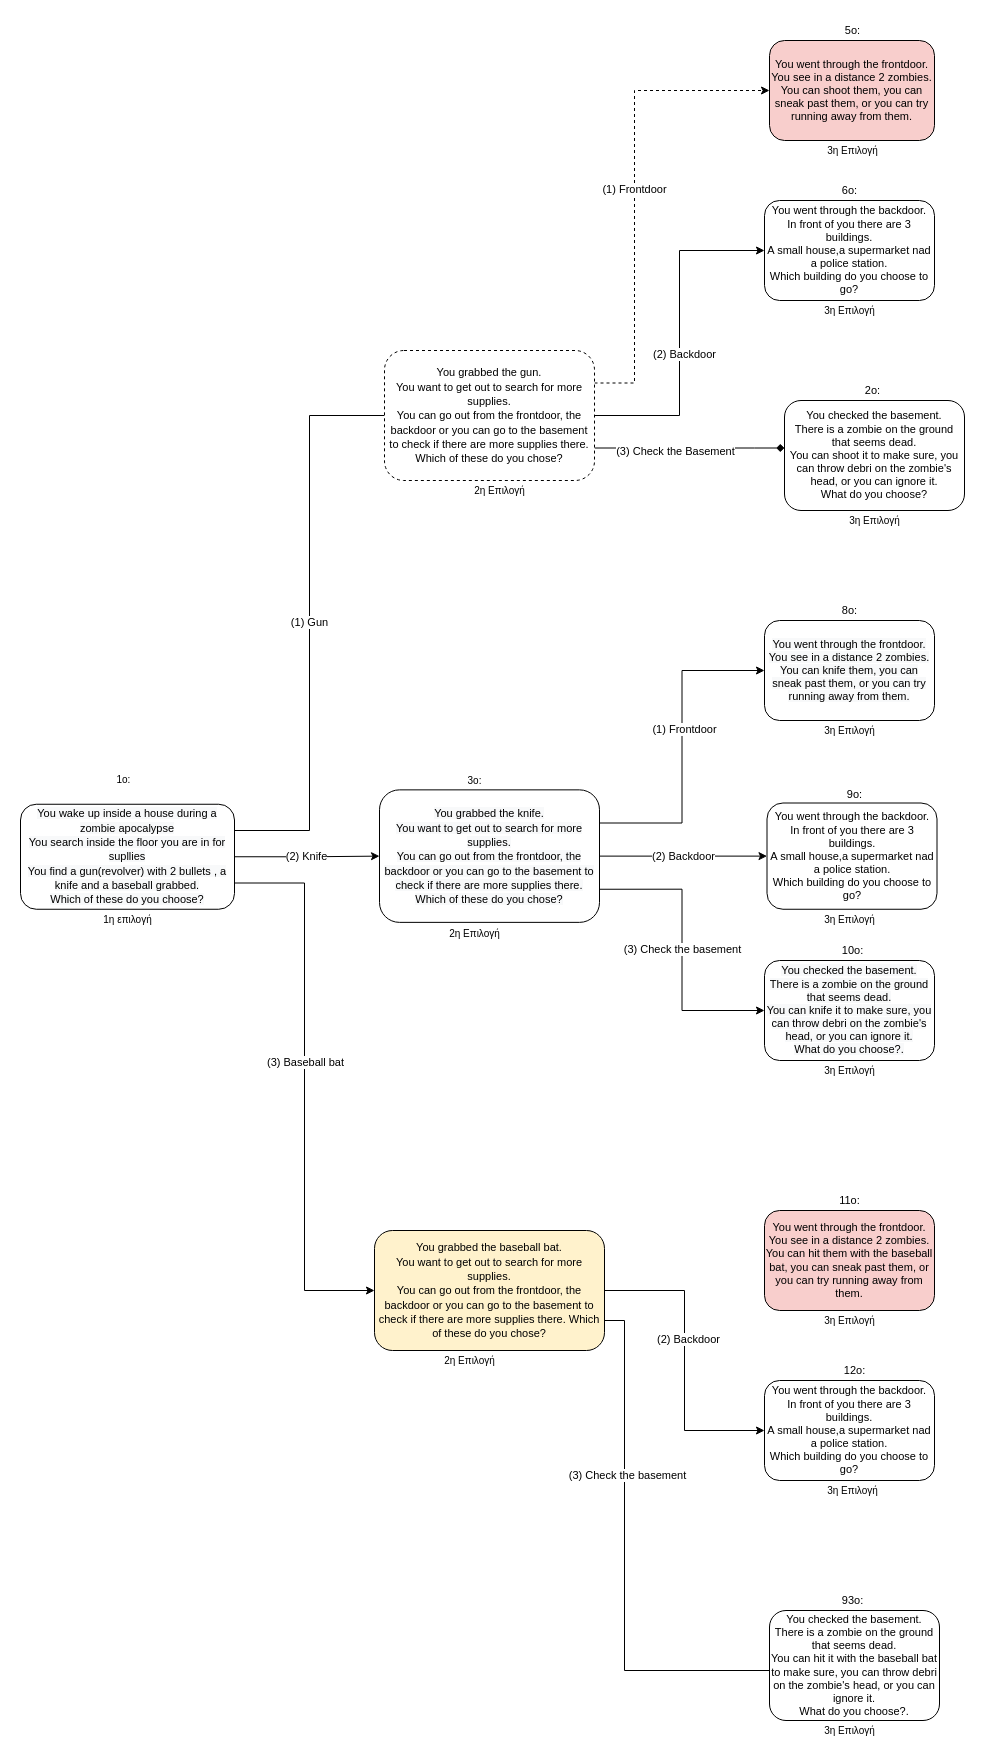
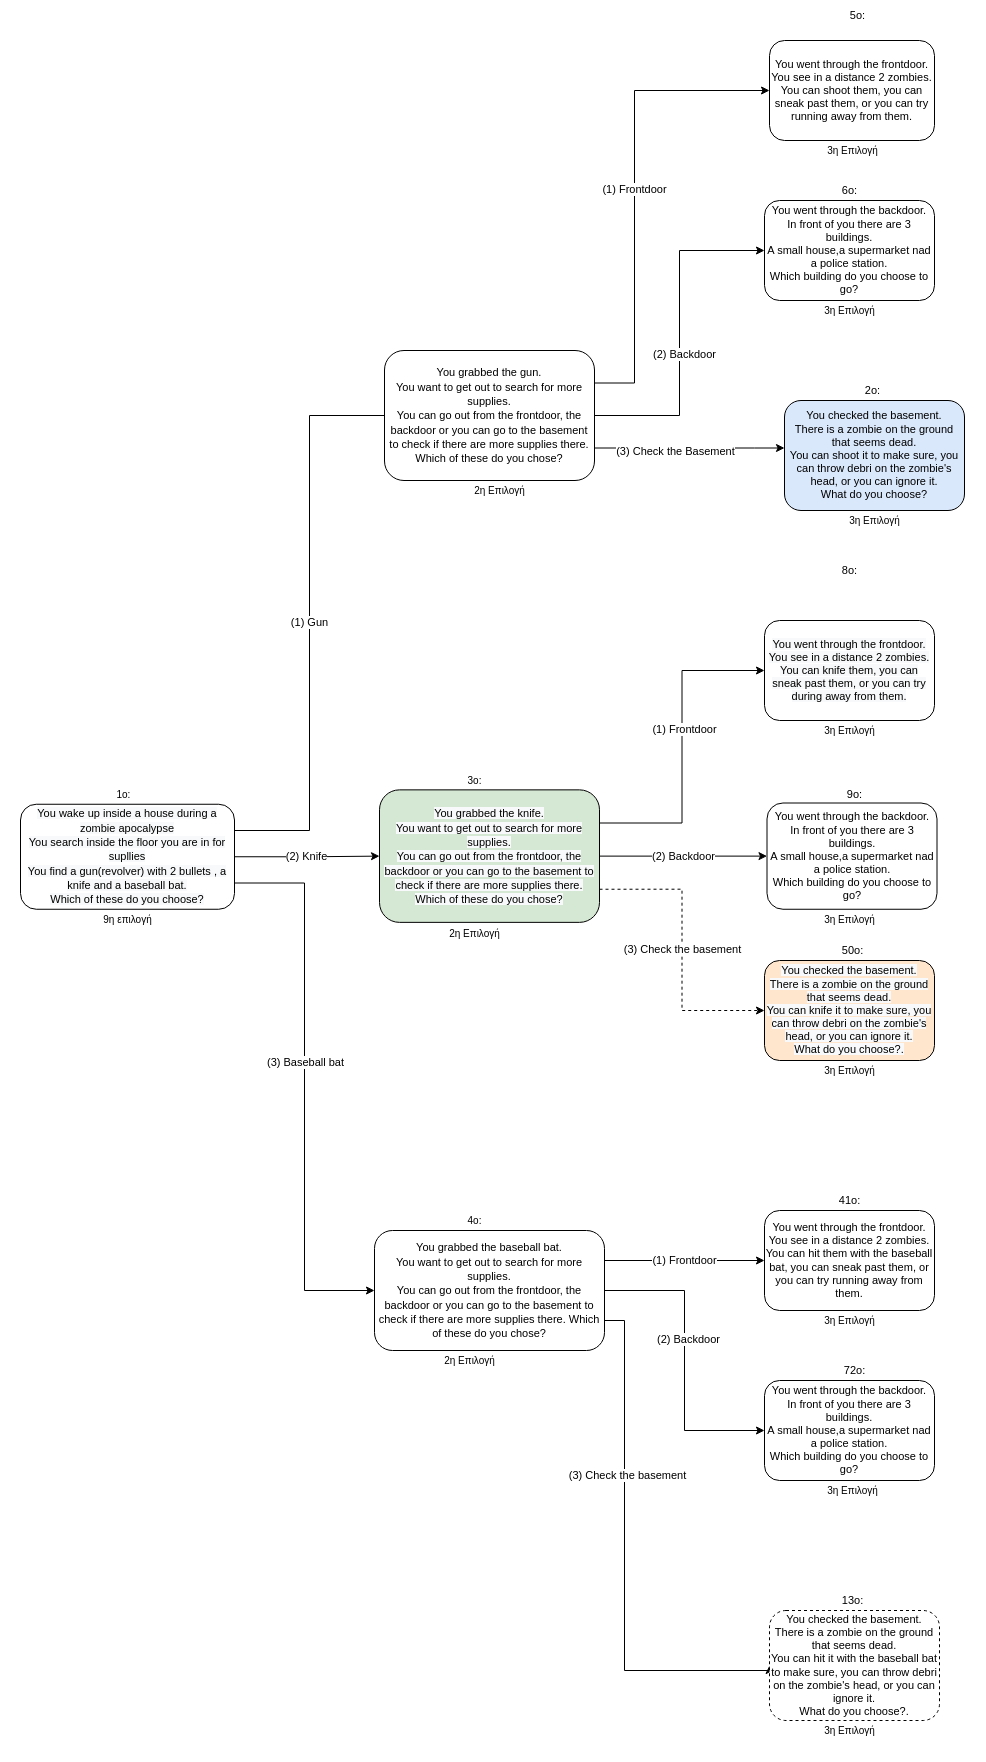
node "5ο:": moved (852, 31) -> (857, 16)
node "You went through the frontdoor. You see in a distance 2 zombies. You can shoot them, you can sneak past them, or you can try running away from them.": fillcolor #f8cecc -> #ffffff
edge "You grabbed the gun. You want to get out to search for more supplies. You can go out from the frontdoor, the backdoor or you can go to the basement to check if there are more supplies there. Which of these do you chose?" -> "You went through the frontdoor. You see in a distance 2 zombies. You can shoot them, you can sneak past them, or you can try running away from them.": style dashed -> solid
node "You grabbed the gun. You want to get out to search for more supplies. You can go out from the frontdoor, the backdoor or you can go to the basement to check if there are more supplies there. Which of these do you chose?": style dashed -> solid
edge "You grabbed the gun. You want to get out to search for more supplies. You can go out from the frontdoor, the backdoor or you can go to the basement to check if there are more supplies there. Which of these do you chose?" -> "You checked the basement. There is a zombie on the ground that seems dead. You can shoot it to make sure, you can throw debri on the zombie's head, or you can ignore it. What do you choose?": arrowhead diamond -> classic
node "You checked the basement. There is a zombie on the ground that seems dead. You can shoot it to make sure, you can throw debri on the zombie's head, or you can ignore it. What do you choose?": fillcolor #ffffff -> #dae8fc
node "8ο:": moved (850, 611) -> (850, 571)
node "You went through the frontdoor.You see in a distance 2 zombies.You can knife them, you can sneak past them, or you can try running away from them.": label "You went through the frontdoor.You see in a distance 2 zombies.You can knife them, you can sneak past them, or you can try running away from them." -> "You went through the frontdoor.You see in a distance 2 zombies.You can knife them, you can sneak past them, or you can try during away from them."
node "1o:": moved (128, 779) -> (128, 794)
node "You grabbed the knife.You want to get out to search for more supplies.You can go out from the frontdoor, the backdoor or you can go to the basement to check if there are more supplies there. Which of these do you chose?": fillcolor #ffffff -> #d5e8d4
node "You wake up inside a house during a zombie apocalypseYou search inside the floor you are in for suplliesYou find a gun(revolver) with 2 bullets , a knife and a baseball grabbed.Which of these do you choose?": label "You wake up inside a house during a zombie apocalypseYou search inside the floor you are in for suplliesYou find a gun(revolver) with 2 bullets , a knife and a baseball grabbed.Which of these do you choose?" -> "You wake up inside a house during a zombie apocalypseYou search inside the floor you are in for suplliesYou find a gun(revolver) with 2 bullets , a knife and a baseball bat.Which of these do you choose?"
edge "You grabbed the knife.You want to get out to search for more supplies.You can go out from the frontdoor, the backdoor or you can go to the basement to check if there are more supplies there. Which of these do you chose?" -> "You checked the basement.There is a zombie on the ground that seems dead.You can knife it to make sure, you can throw debri on the zombie's head, or you can ignore it.What do you choose?.": style solid -> dashed
node "1η επιλογή": label "1η επιλογή" -> "9η επιλογή"
node "10ο:": label "10ο:" -> "50ο:"
node "You checked the basement.There is a zombie on the ground that seems dead.You can knife it to make sure, you can throw debri on the zombie's head, or you can ignore it.What do you choose?.": fillcolor #ffffff -> #ffe6cc
node "11ο:": label "11ο:" -> "41ο:"
node "4ο:": added
edge "You grabbed the baseball bat.You want to get out to search for more supplies.You can go out from the frontdoor, the backdoor or you can go to the basement to check if there are more supplies there. Which of these do you chose?" -> "You went through the frontdoor.You see in a distance 2 zombies.You can hit them with the baseball bat, you can sneak past them, or you can try running away from them.": added, label "(1) Frontdoor"
node "You went through the frontdoor.You see in a distance 2 zombies.You can hit them with the baseball bat, you can sneak past them, or you can try running away from them.": fillcolor #f8cecc -> #ffffff
node "You grabbed the baseball bat.You want to get out to search for more supplies.You can go out from the frontdoor, the backdoor or you can go to the basement to check if there are more supplies there. Which of these do you chose?": fillcolor #fff2cc -> #ffffff
node "12ο:": label "12ο:" -> "72ο:"
node "93ο:": label "93ο:" -> "13ο:"
node "You checked the basement.There is a zombie on the ground that seems dead.You can hit it with the baseball bat to make sure, you can throw debri on the zombie's head, or you can ignore it.What do you choose?.": style solid -> dashed
edge "You grabbed the baseball bat.You want to get out to search for more supplies.You can go out from the frontdoor, the backdoor or you can go to the basement to check if there are more supplies there. Which of these do you chose?" -- "You checked the basement.There is a zombie on the ground that seems dead.You can hit it with the baseball bat to make sure, you can throw debri on the zombie's head, or you can ignore it.What do you choose?.": arrowhead none -> classic
